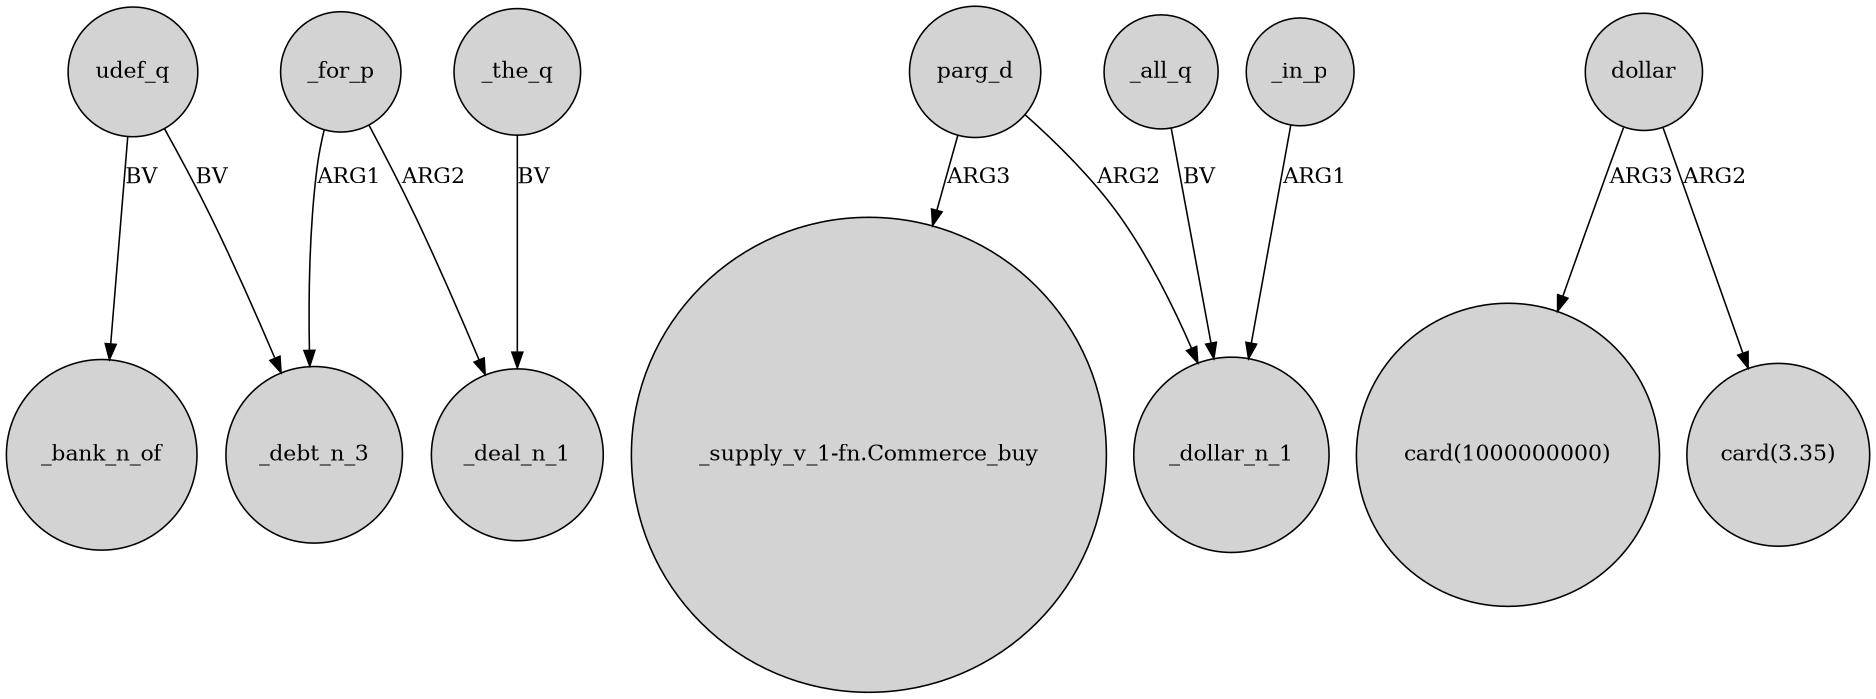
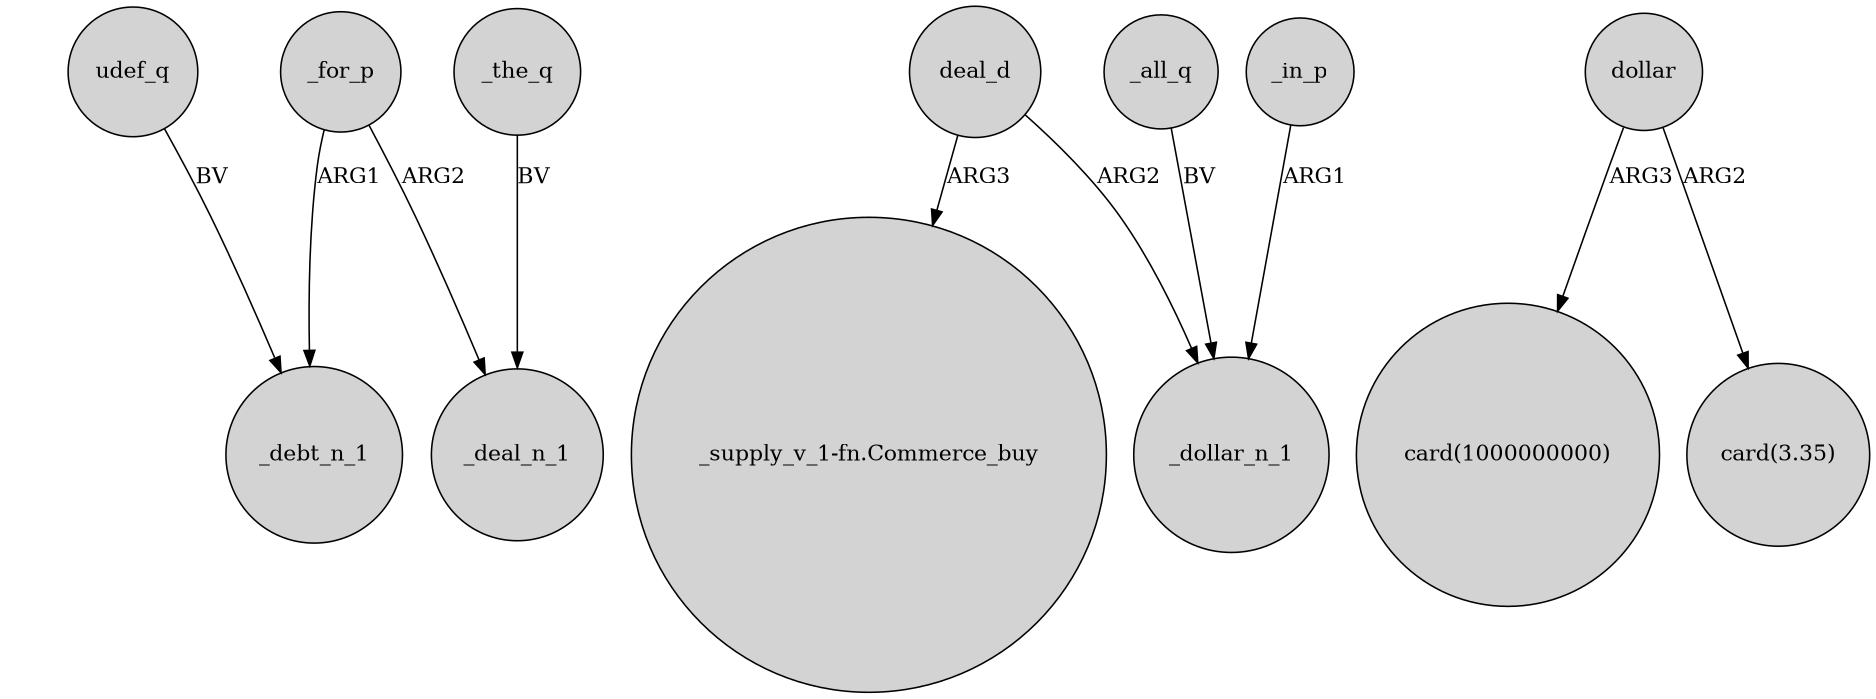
node "parg_d": label "parg_d" -> "deal_d"
node "_bank_n_of": removed
node "_debt_n_3": label "_debt_n_3" -> "_debt_n_1"
